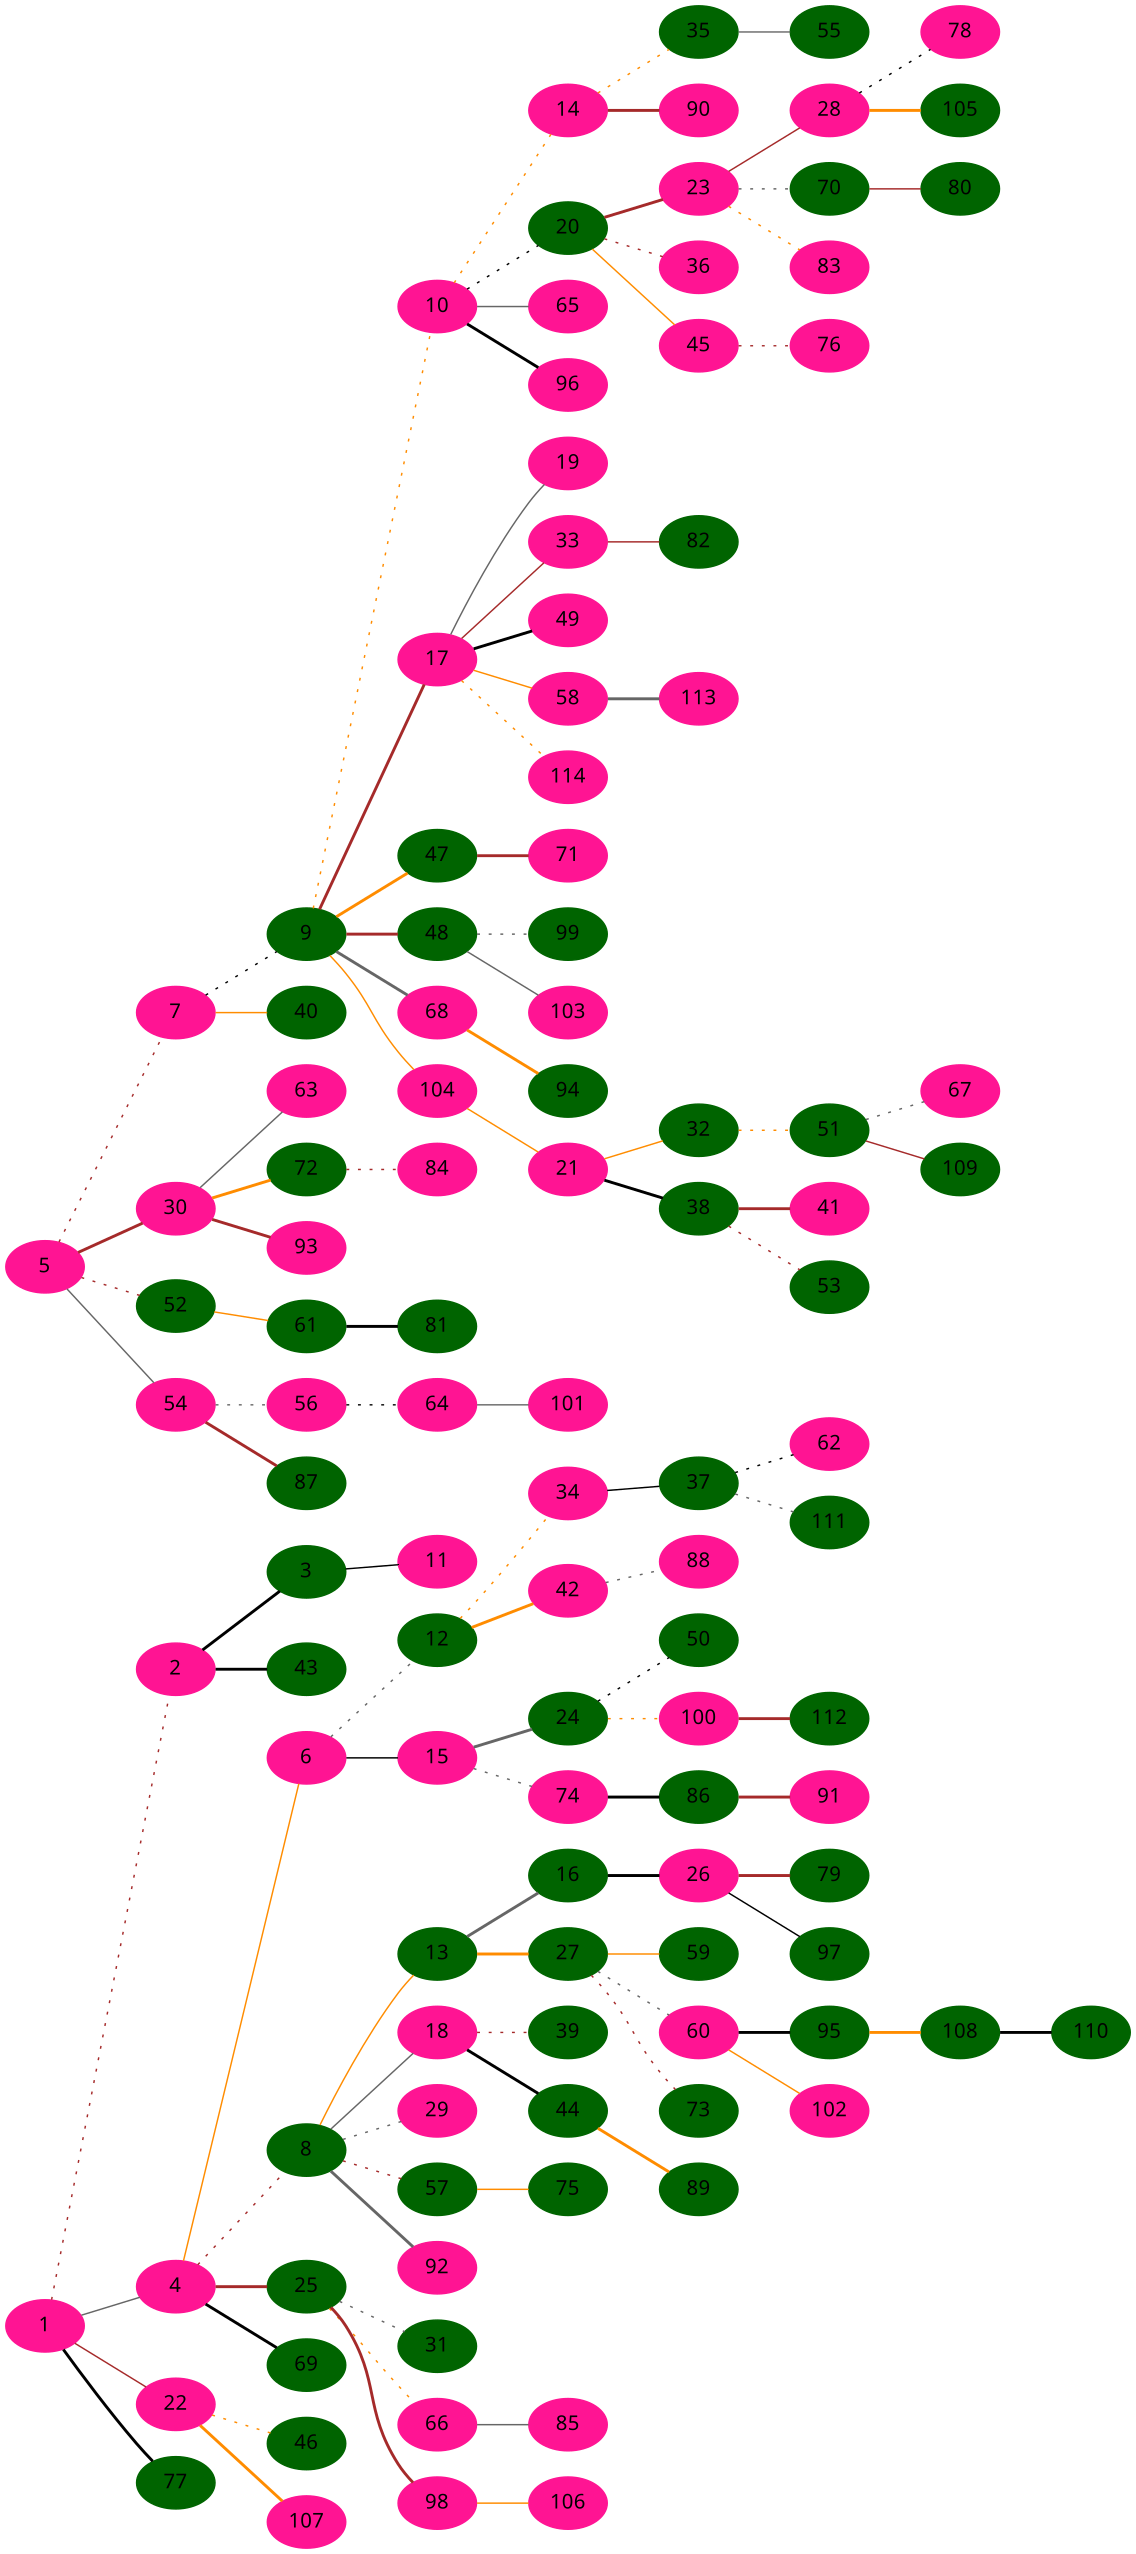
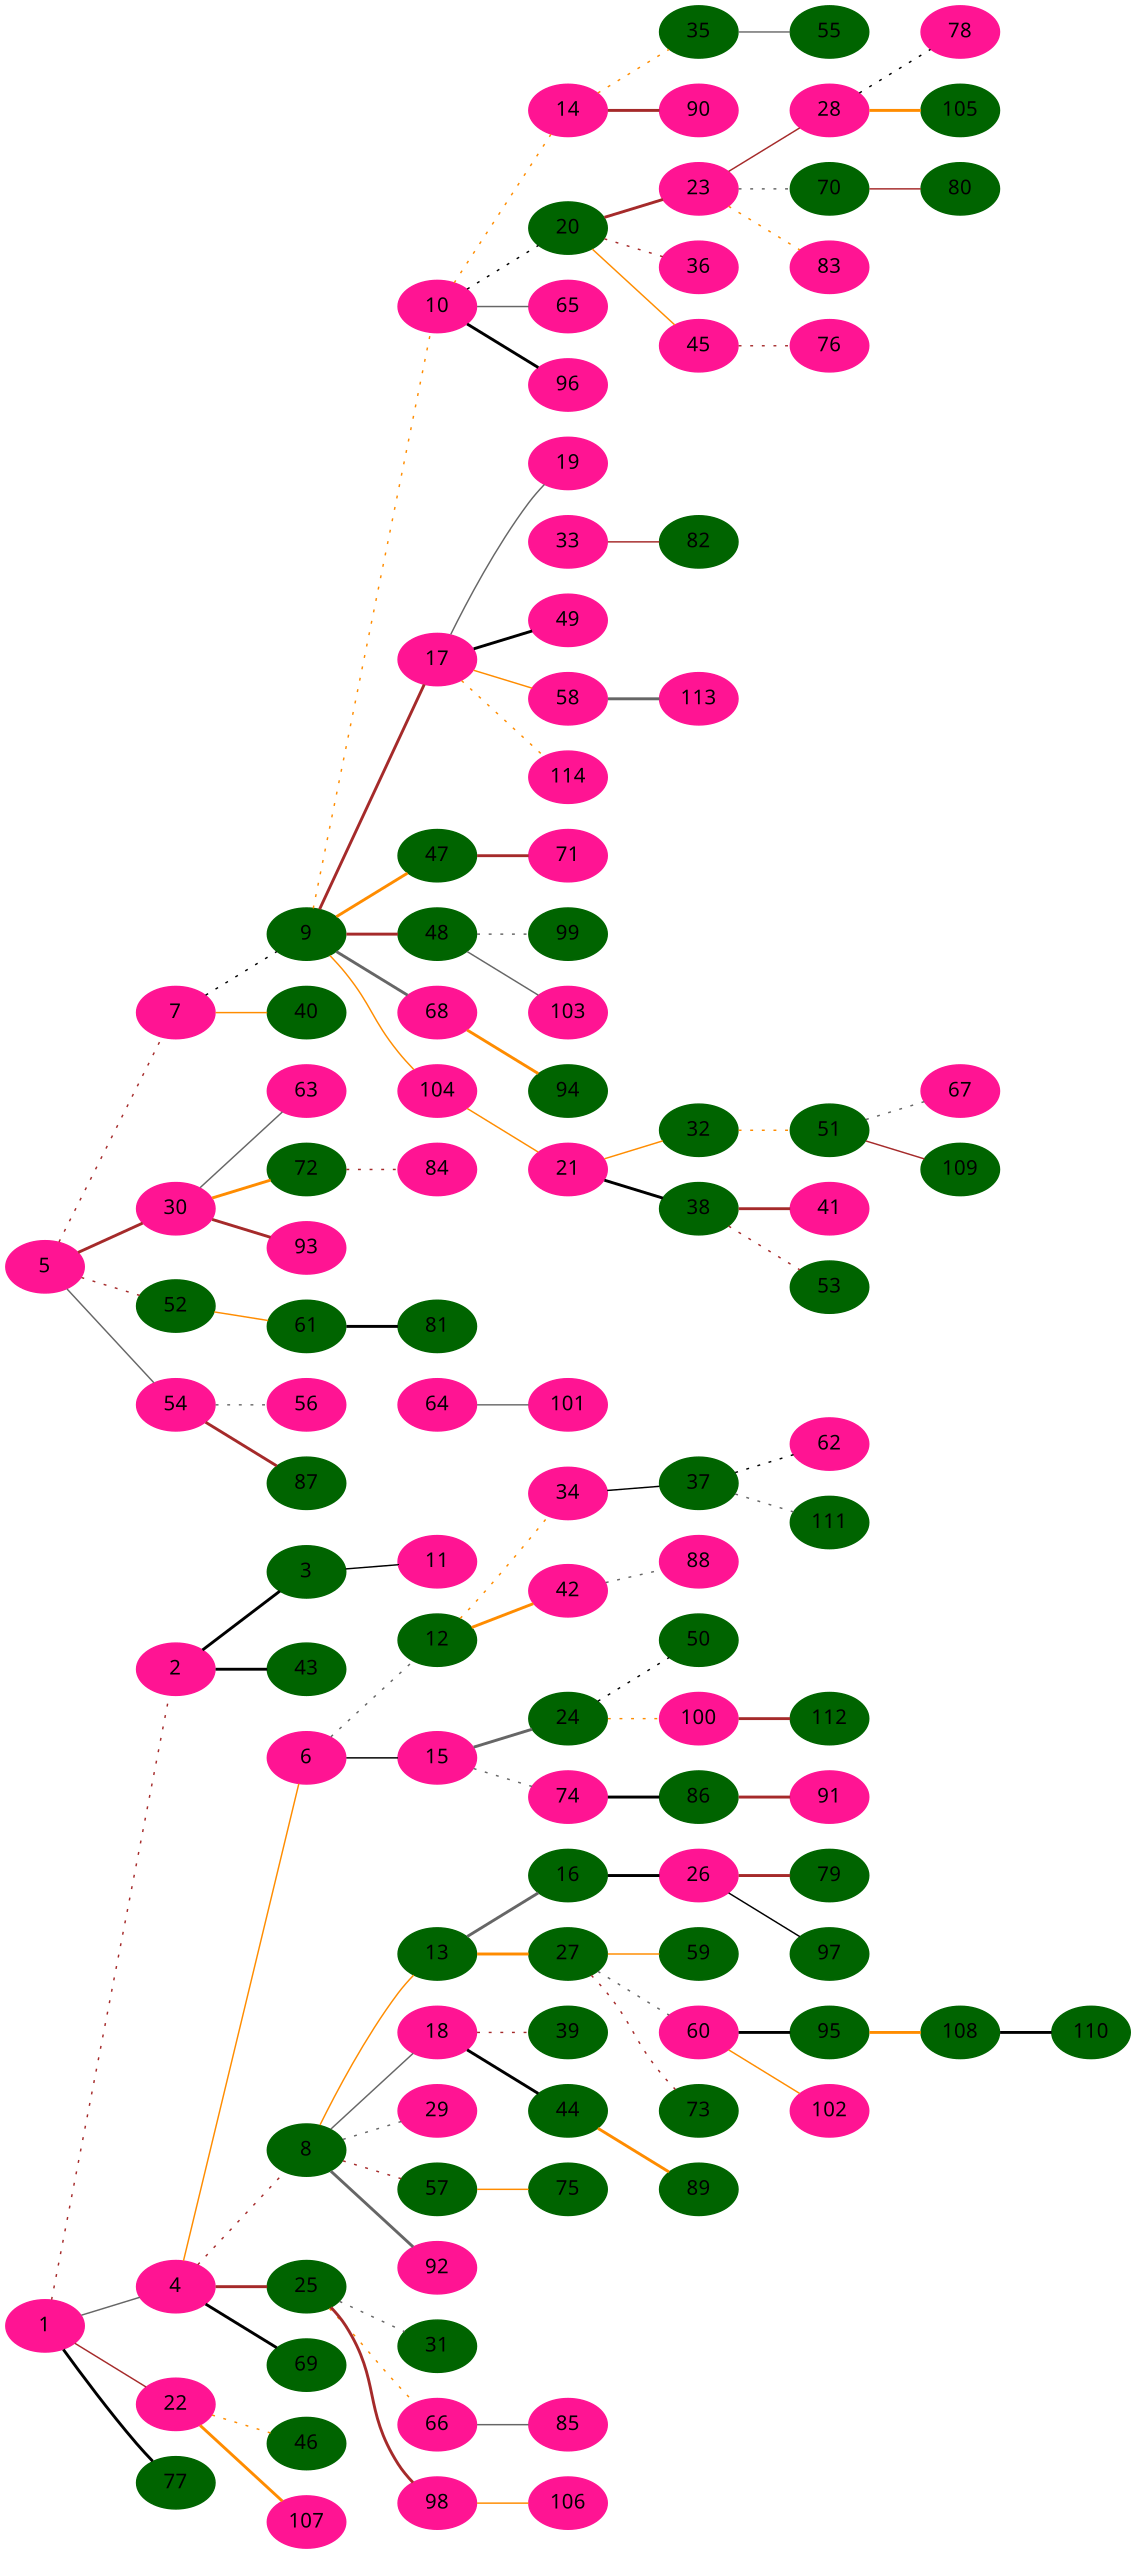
edge "33" -- "17": removed
edge "56" -- "64": removed
